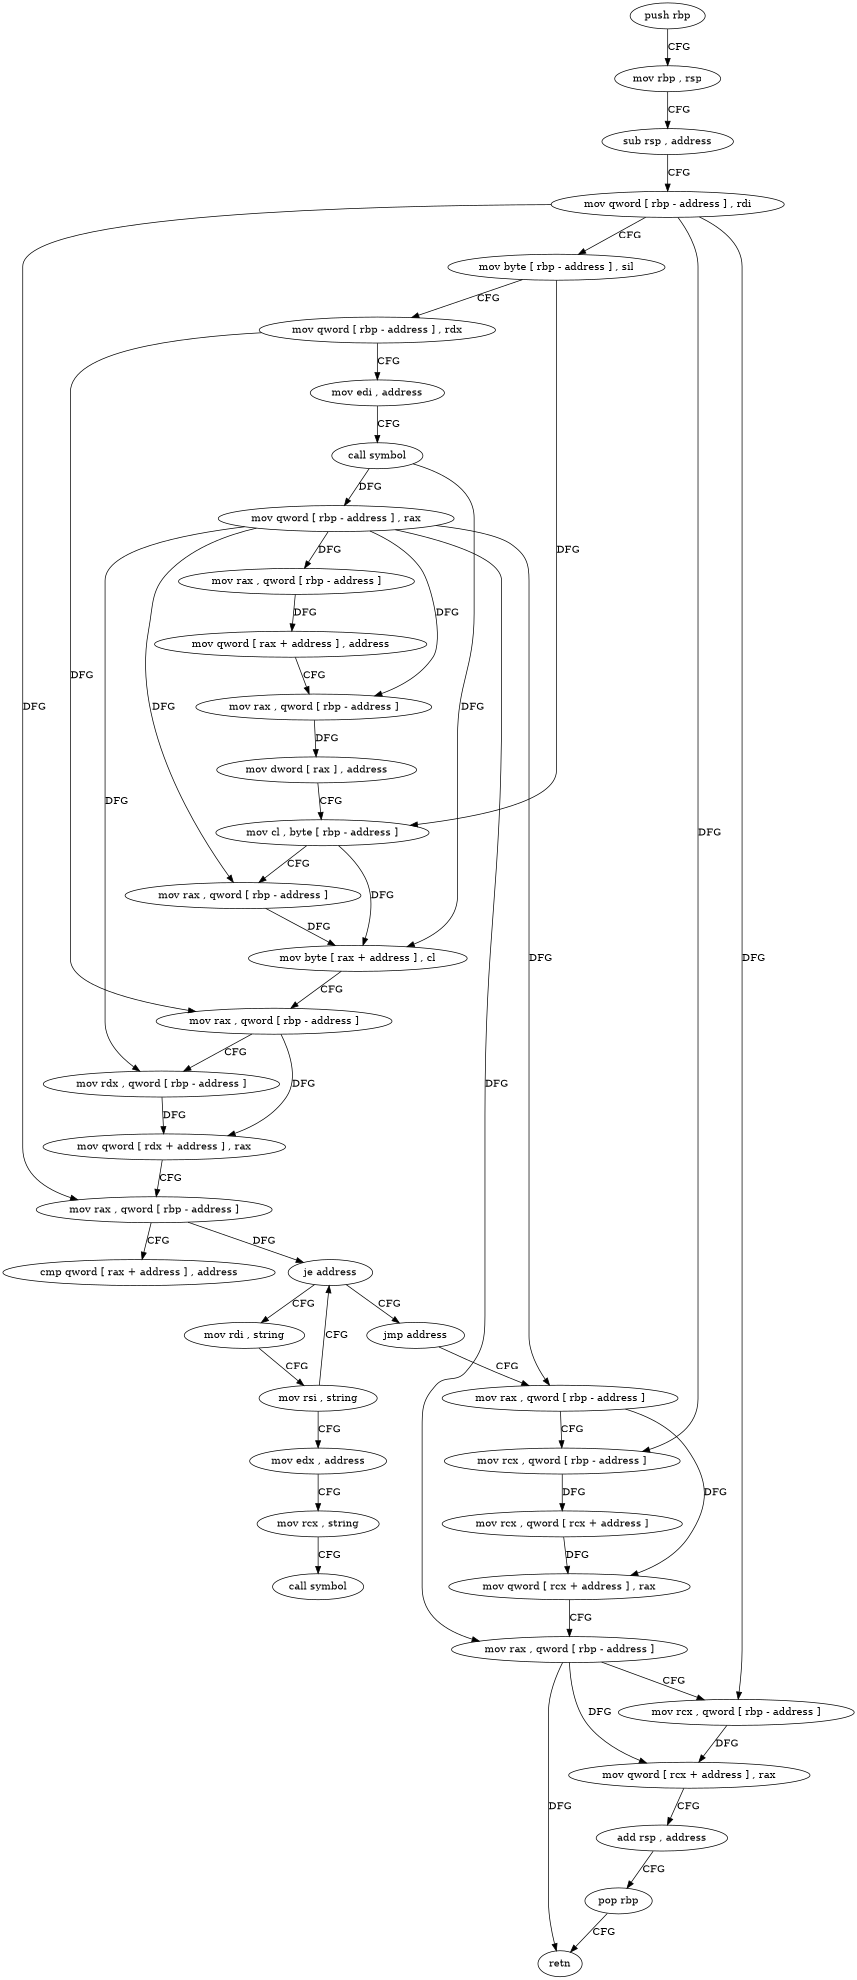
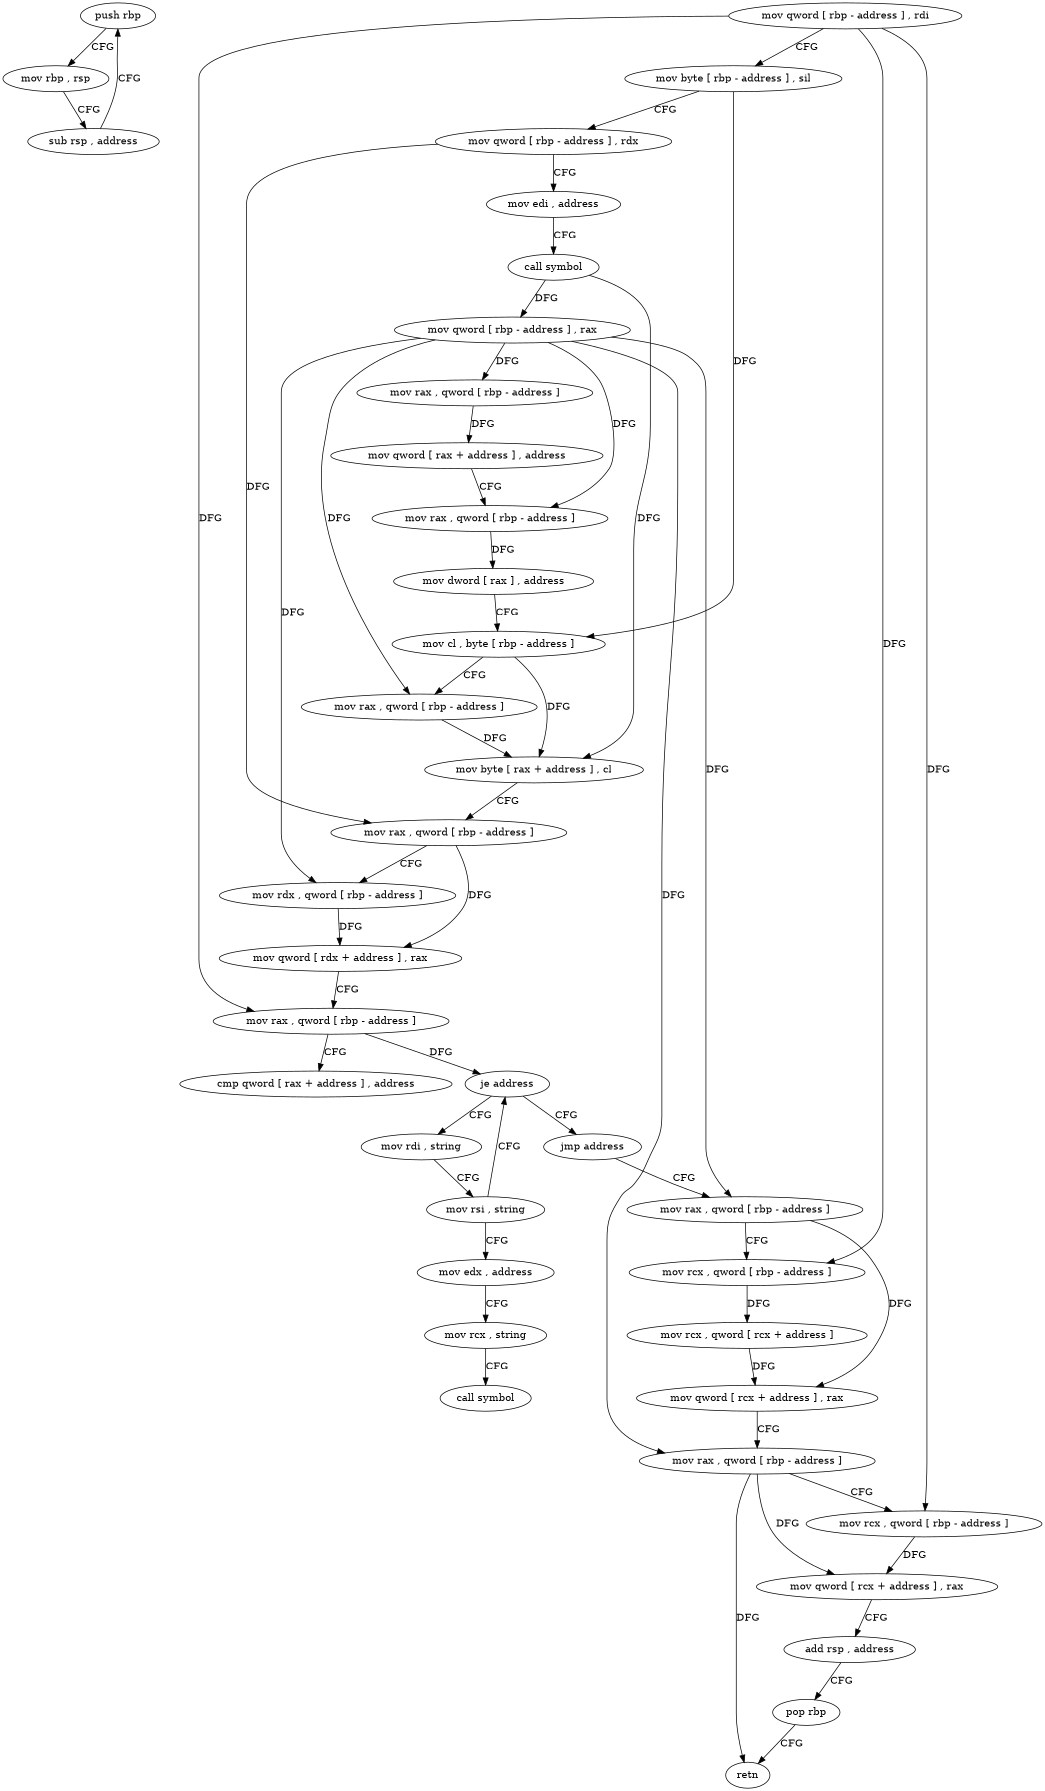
edge "sub rsp , address" -> "mov qword [ rbp - address ] , rdi": now "sub rsp , address" -> "push rbp"
